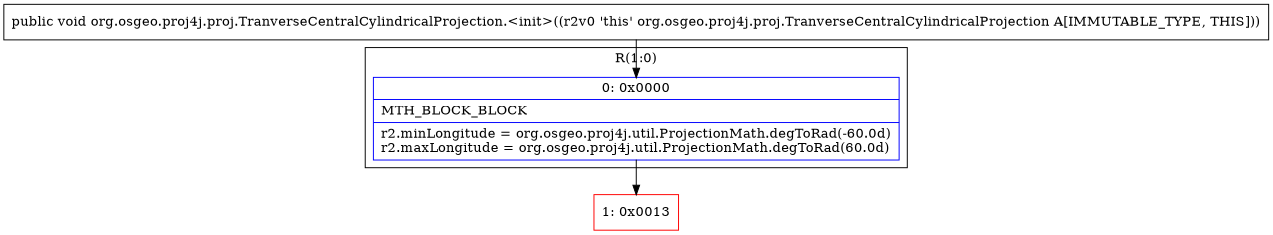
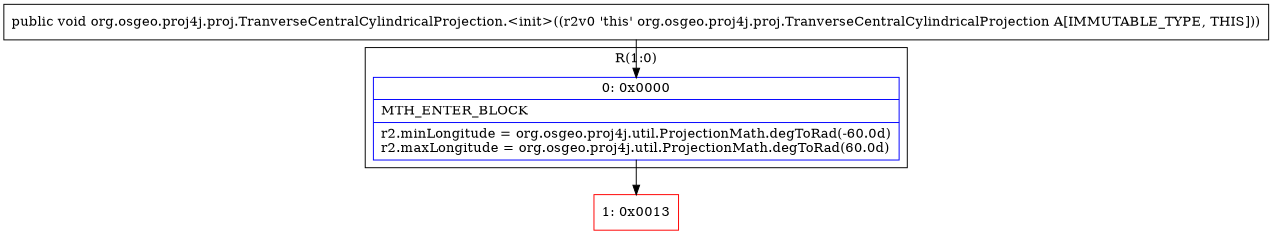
node "0: 0x0000": text "MTH_BLOCK_BLOCK" -> "MTH_ENTER_BLOCK"
